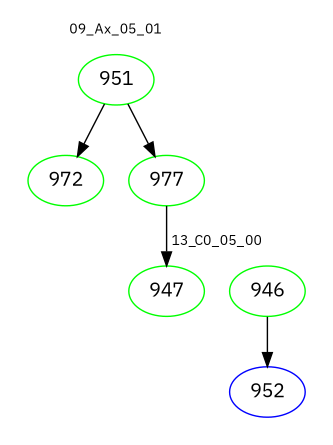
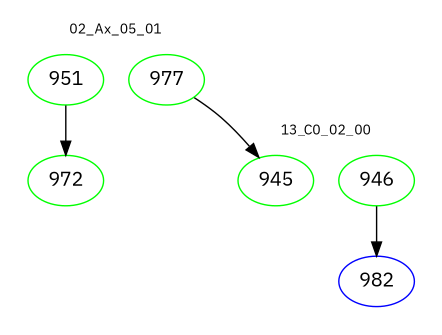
cluster "09_Ax_05_01": label "09_Ax_05_01" -> "02_Ax_05_01"
edge "951" -> "977": removed
cluster "13_C0_05_00": label "13_C0_05_00" -> "13_C0_02_00"
node "947": label "947" -> "945"
node "952": label "952" -> "982"
